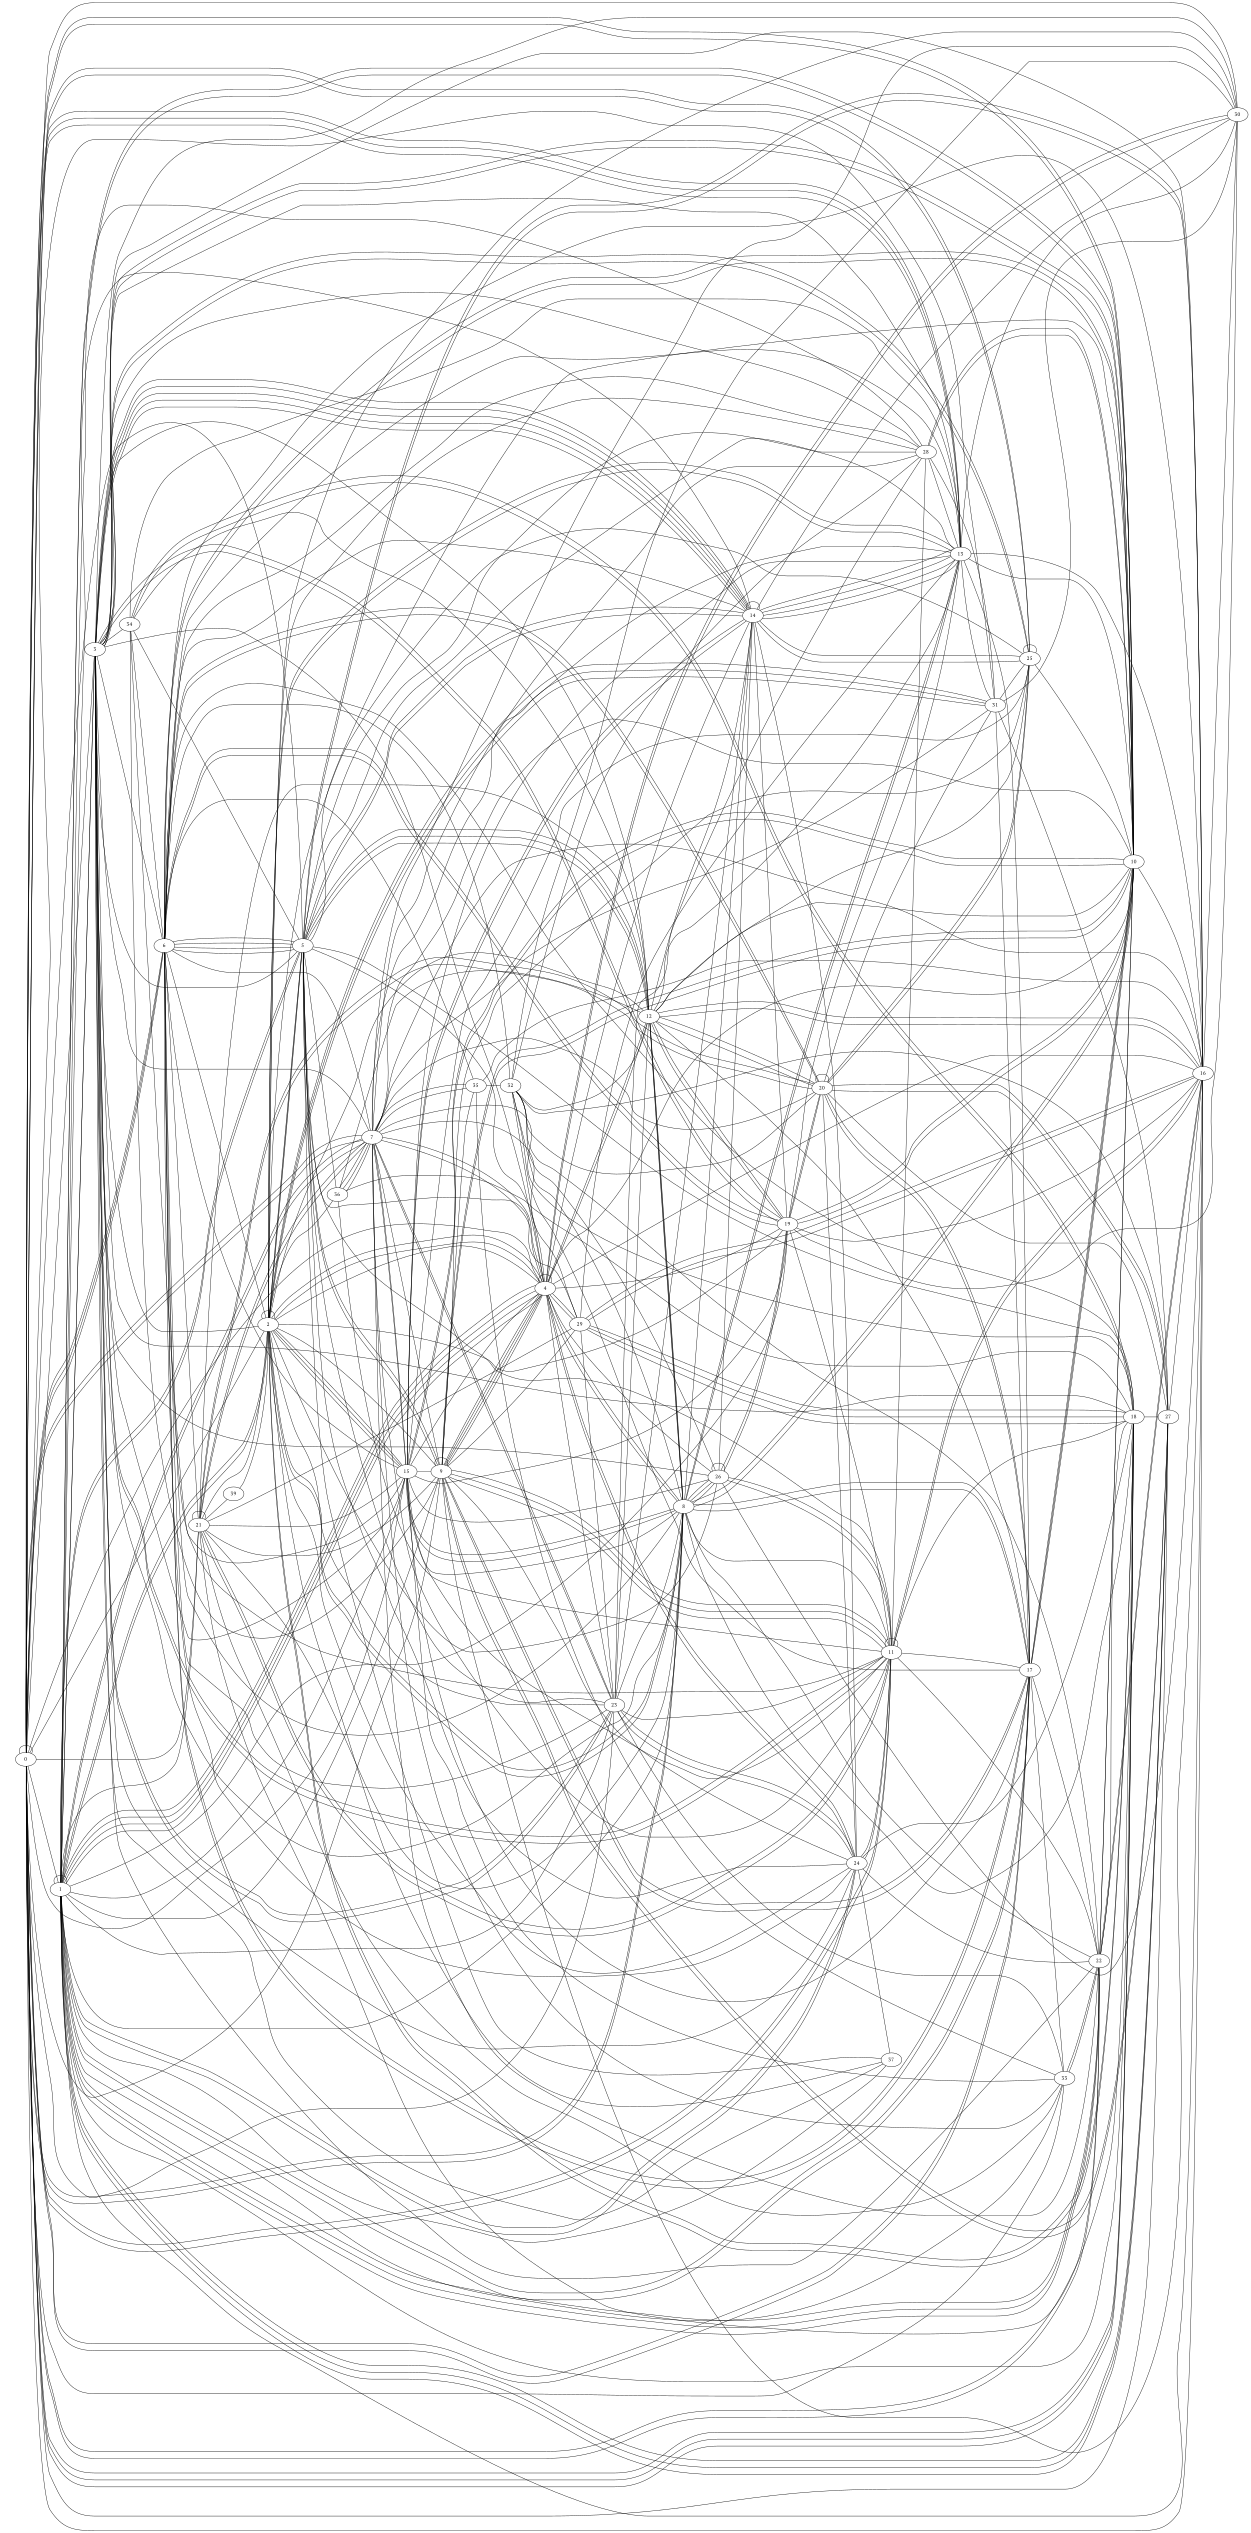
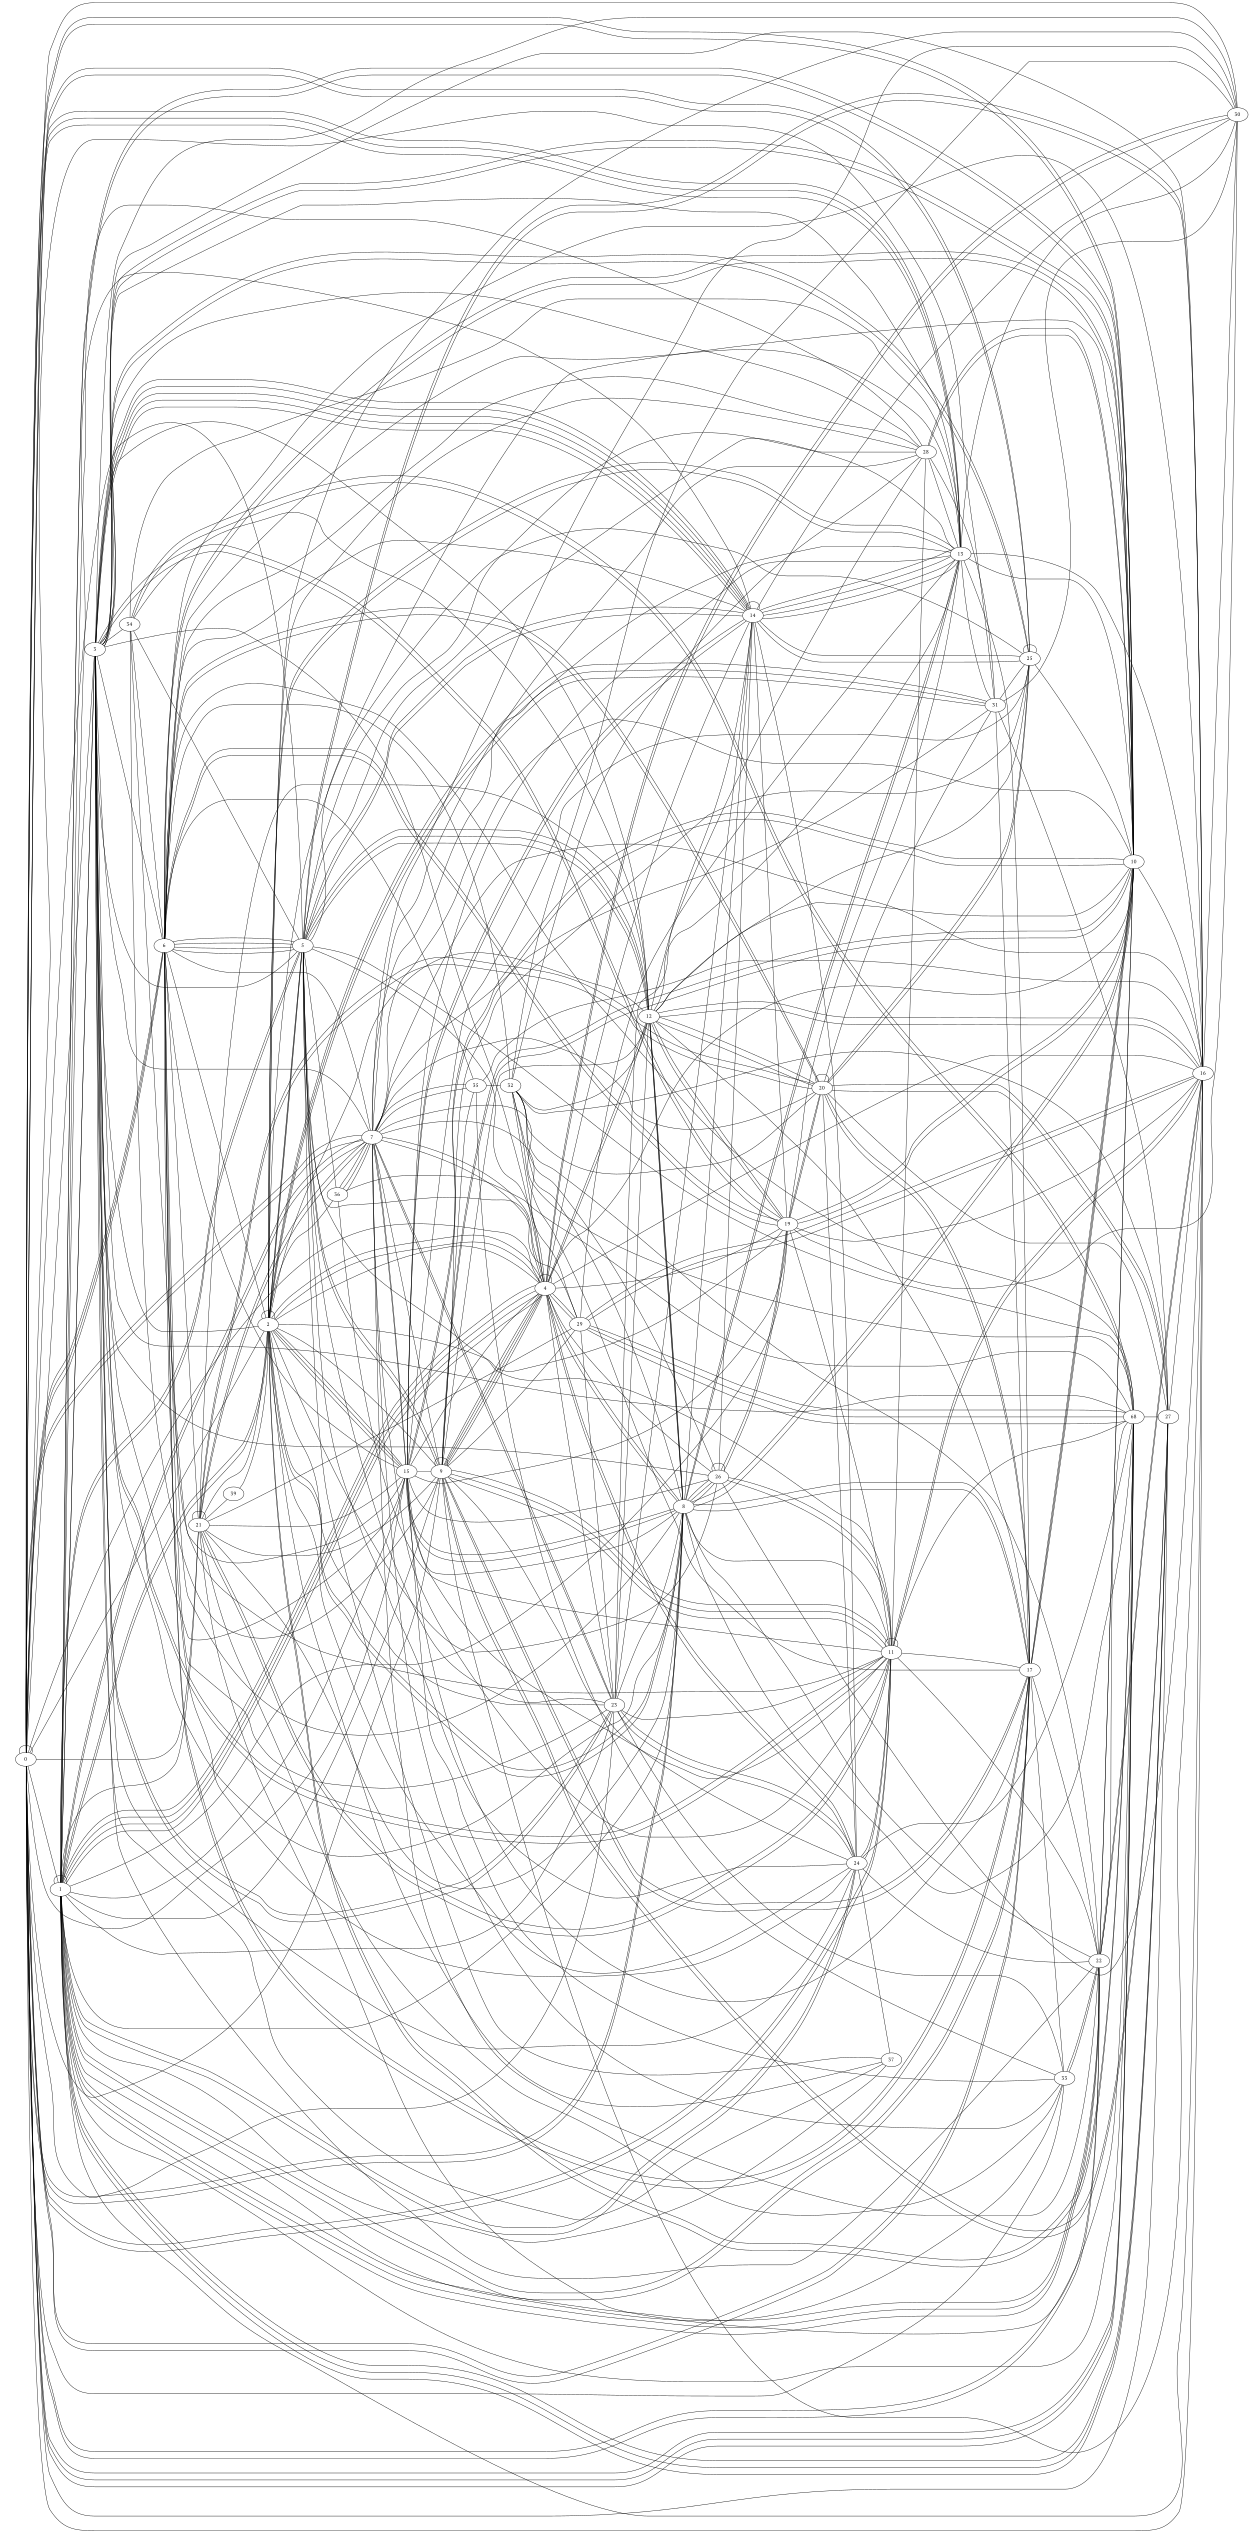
edge "12" -- "36": now "12" -- "9"
node "18": label "18" -> "68"
